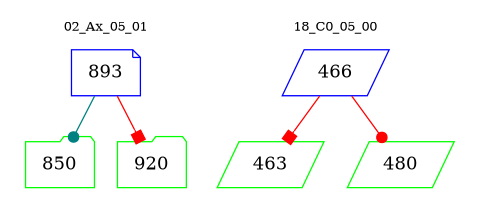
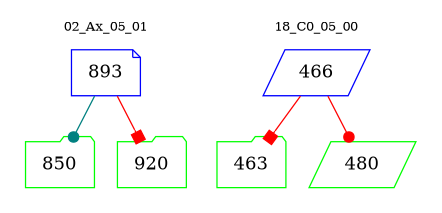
node "463": shape parallelogram -> folder
